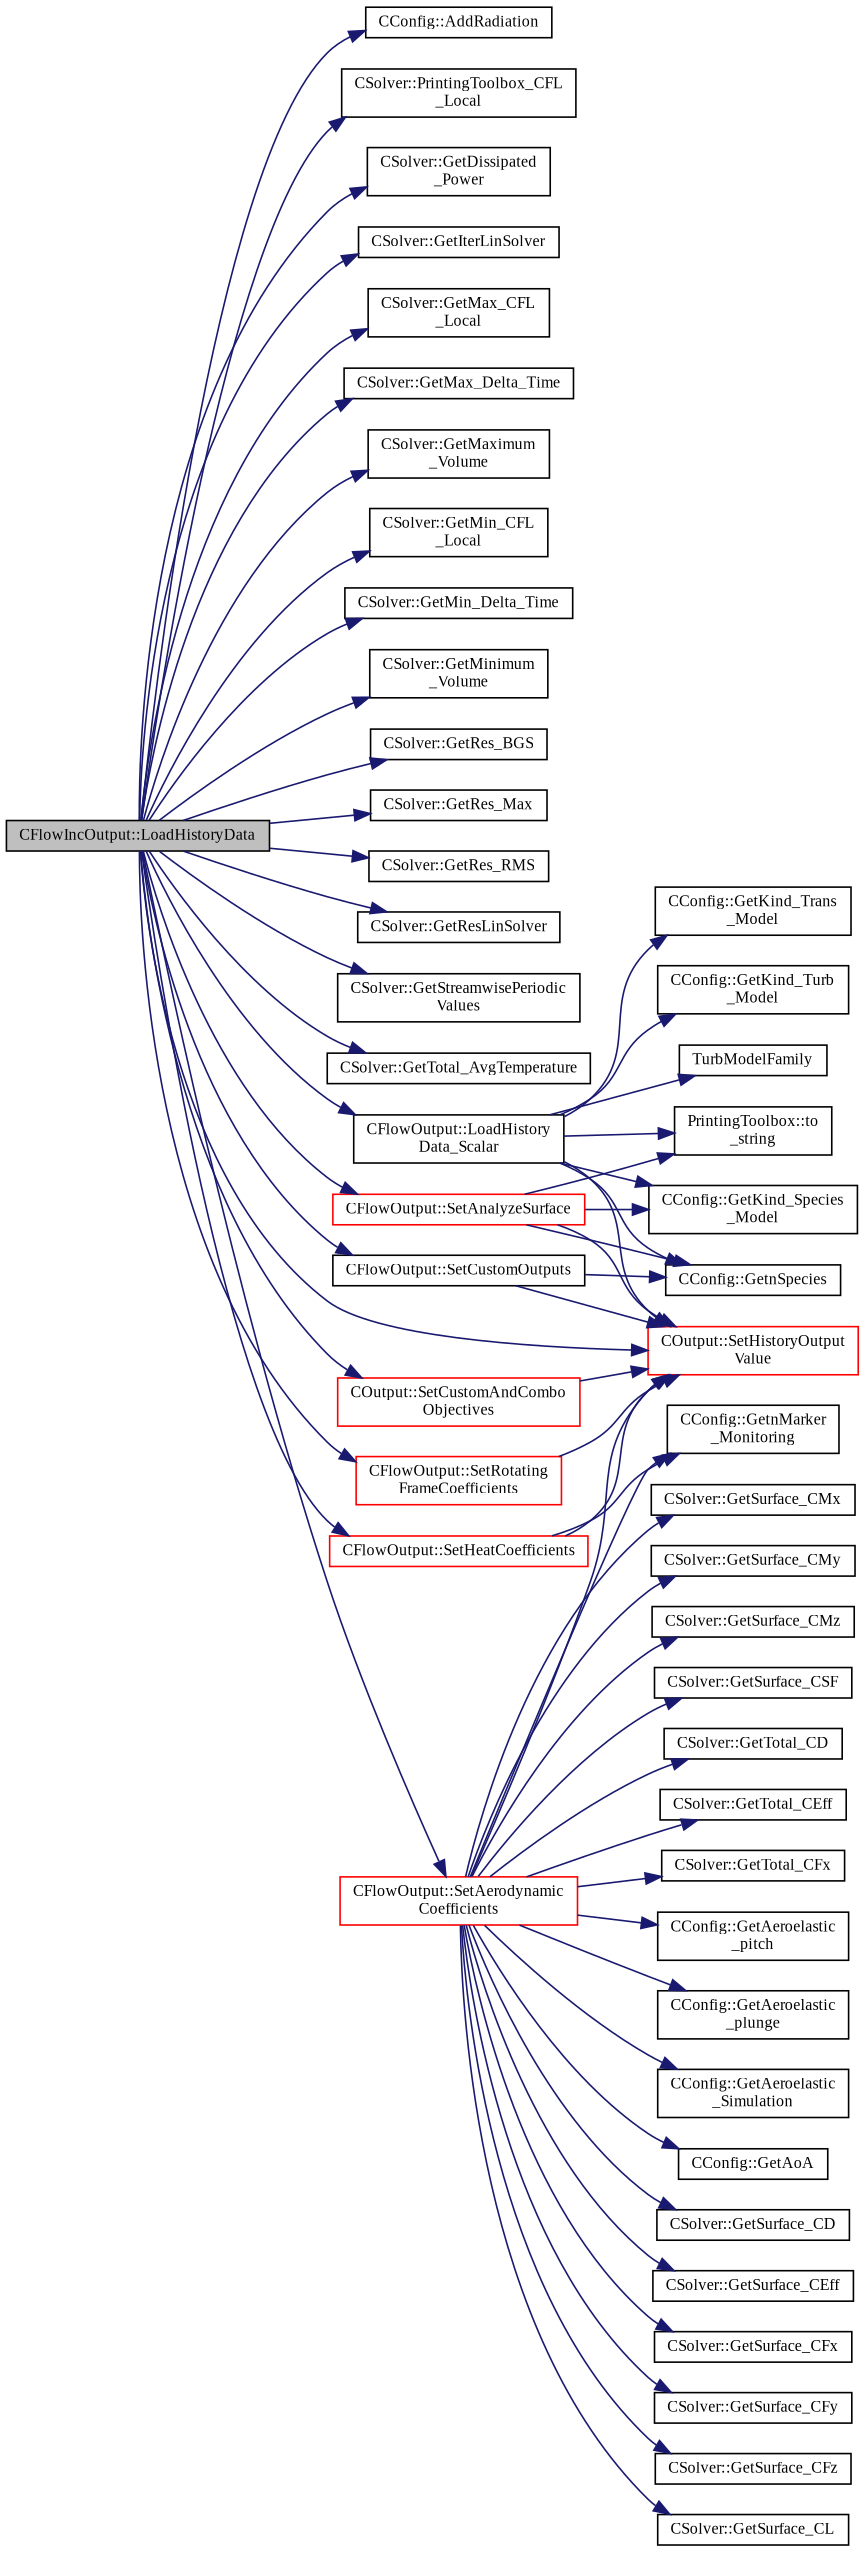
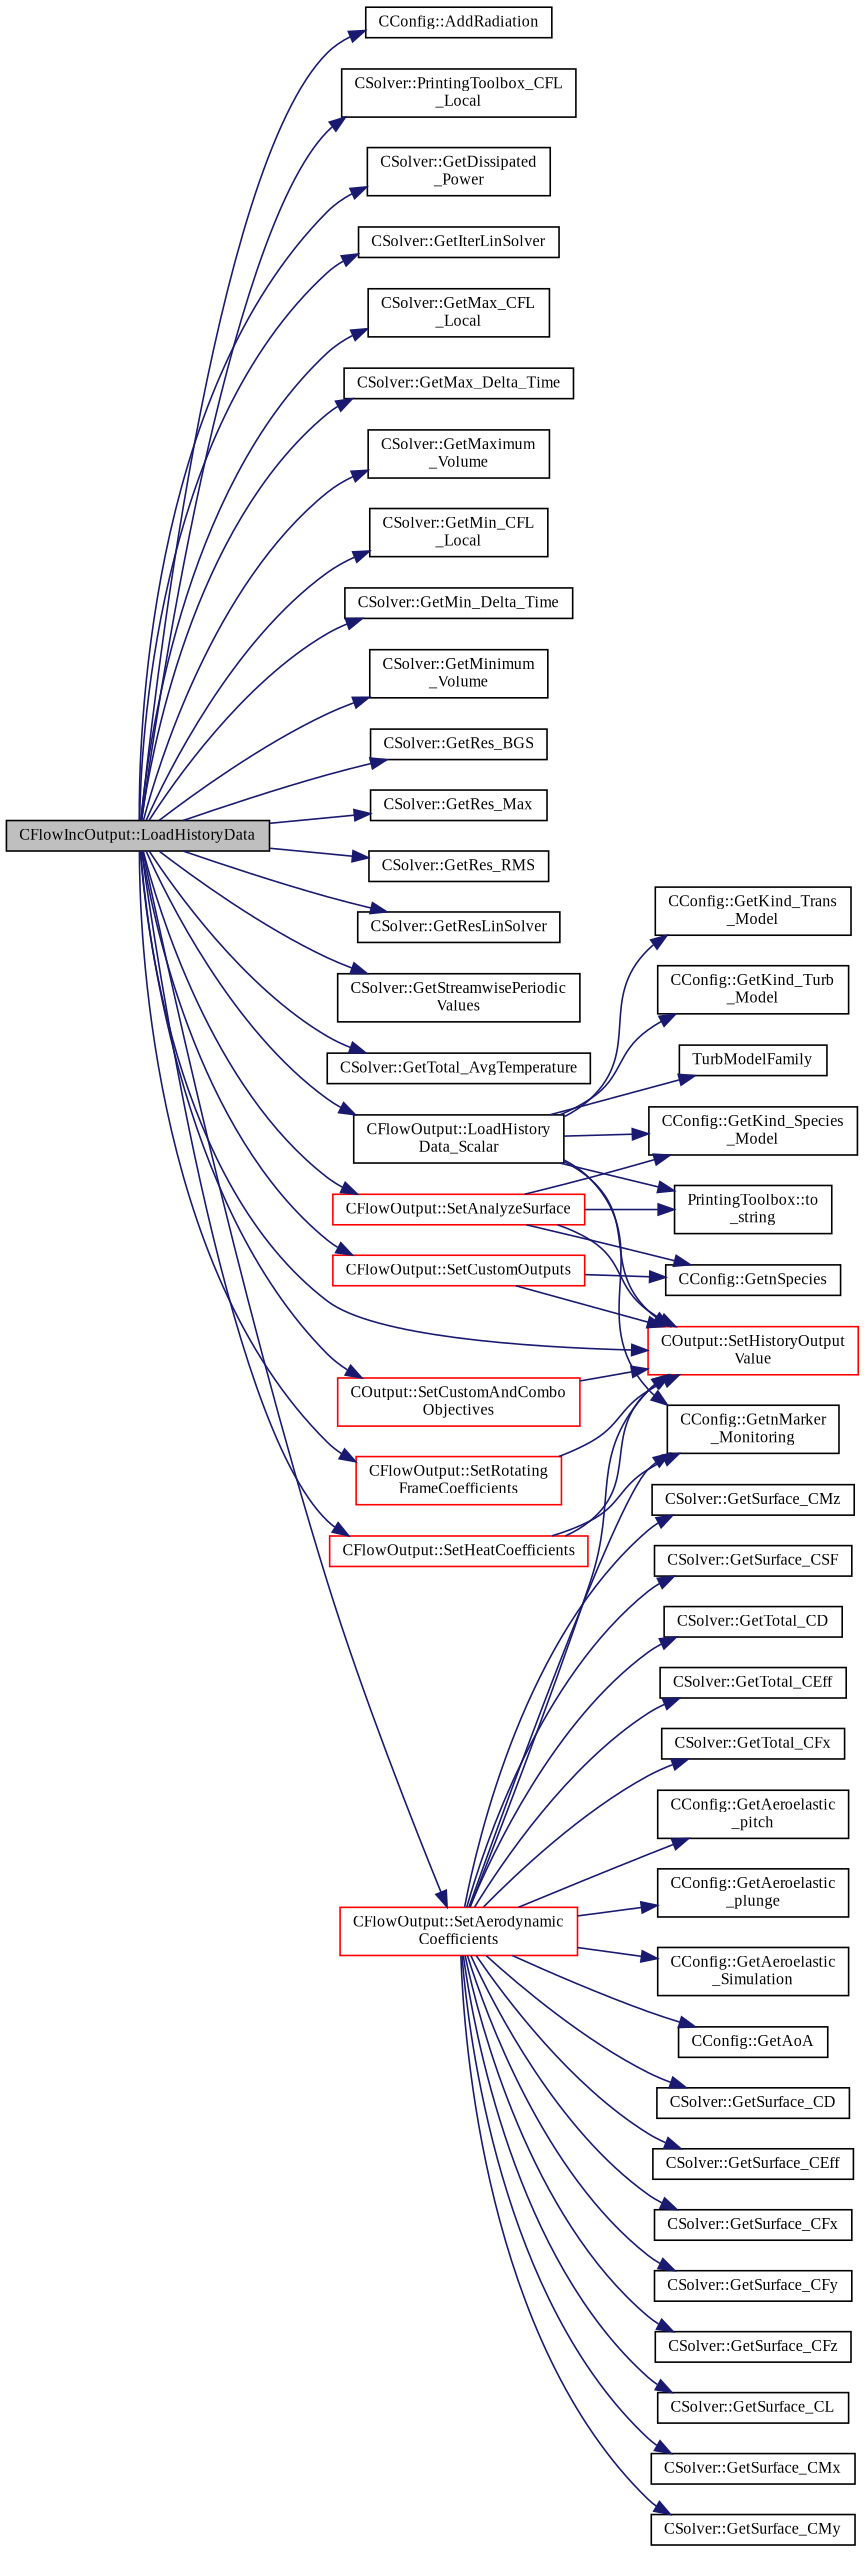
edge "CFlowOutput::LoadHistory Data_Scalar" -> "CConfig::GetnSpecies": now "CFlowOutput::LoadHistory Data_Scalar" -> "CConfig::GetnMarker _Monitoring"
node "CFlowOutput::SetCustomOutputs": color black -> red
